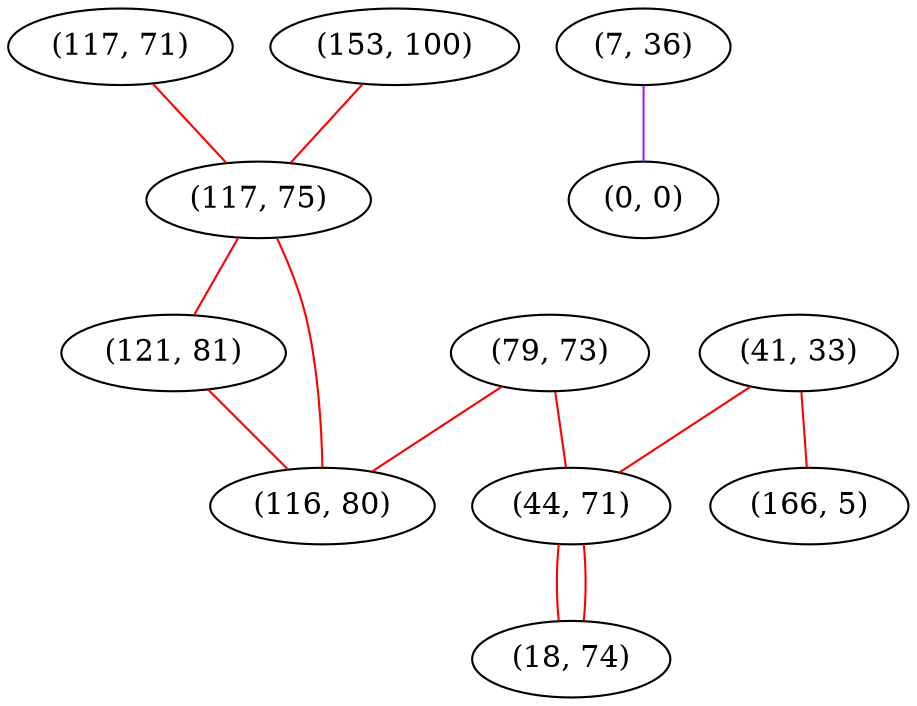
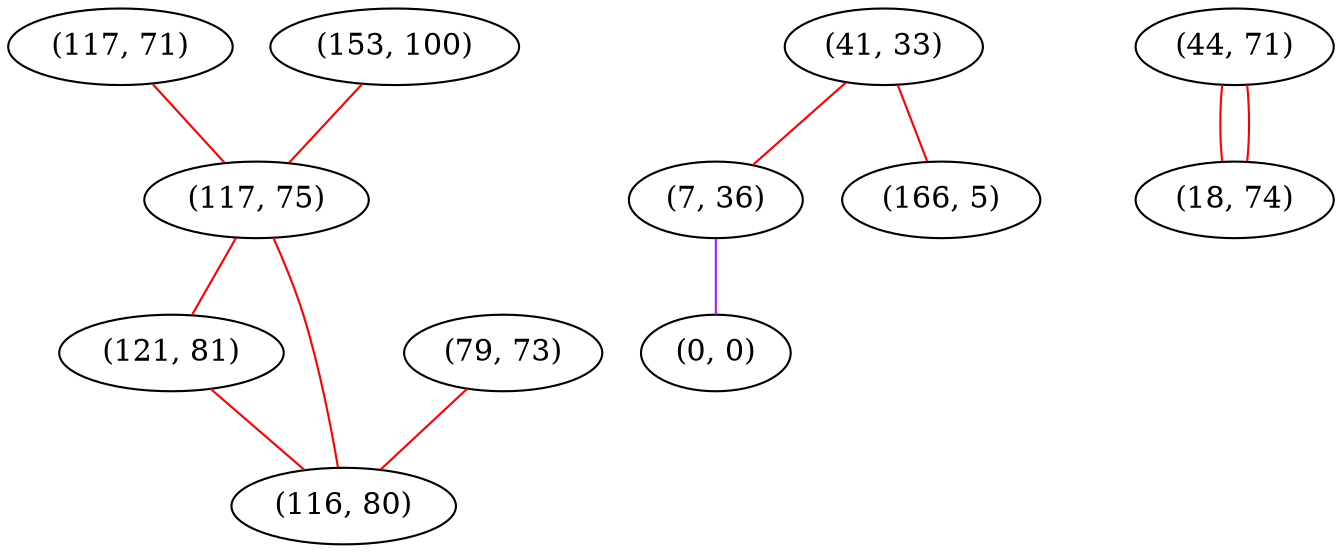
edge "(79, 73)" -- "(44, 71)": removed
edge "(41, 33)" -- "(44, 71)": now "(41, 33)" -- "(7, 36)"
